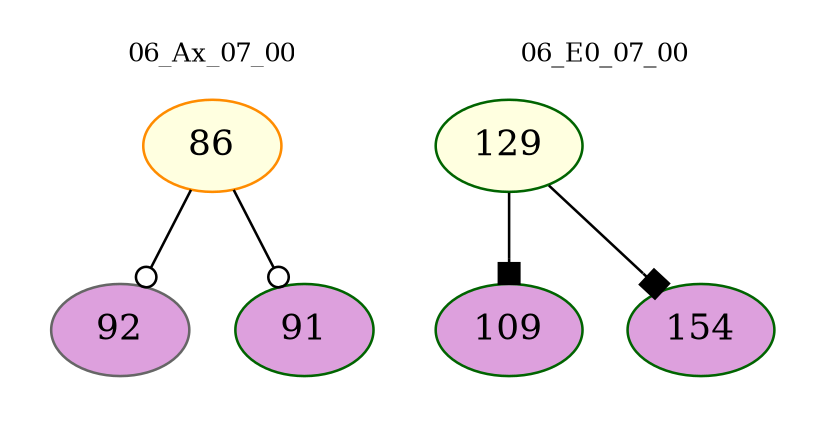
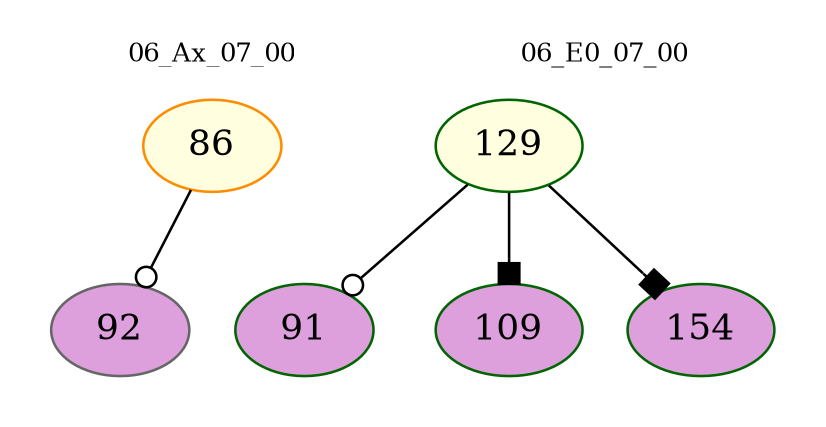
edge "86" -> "91": now "129" -> "91"
